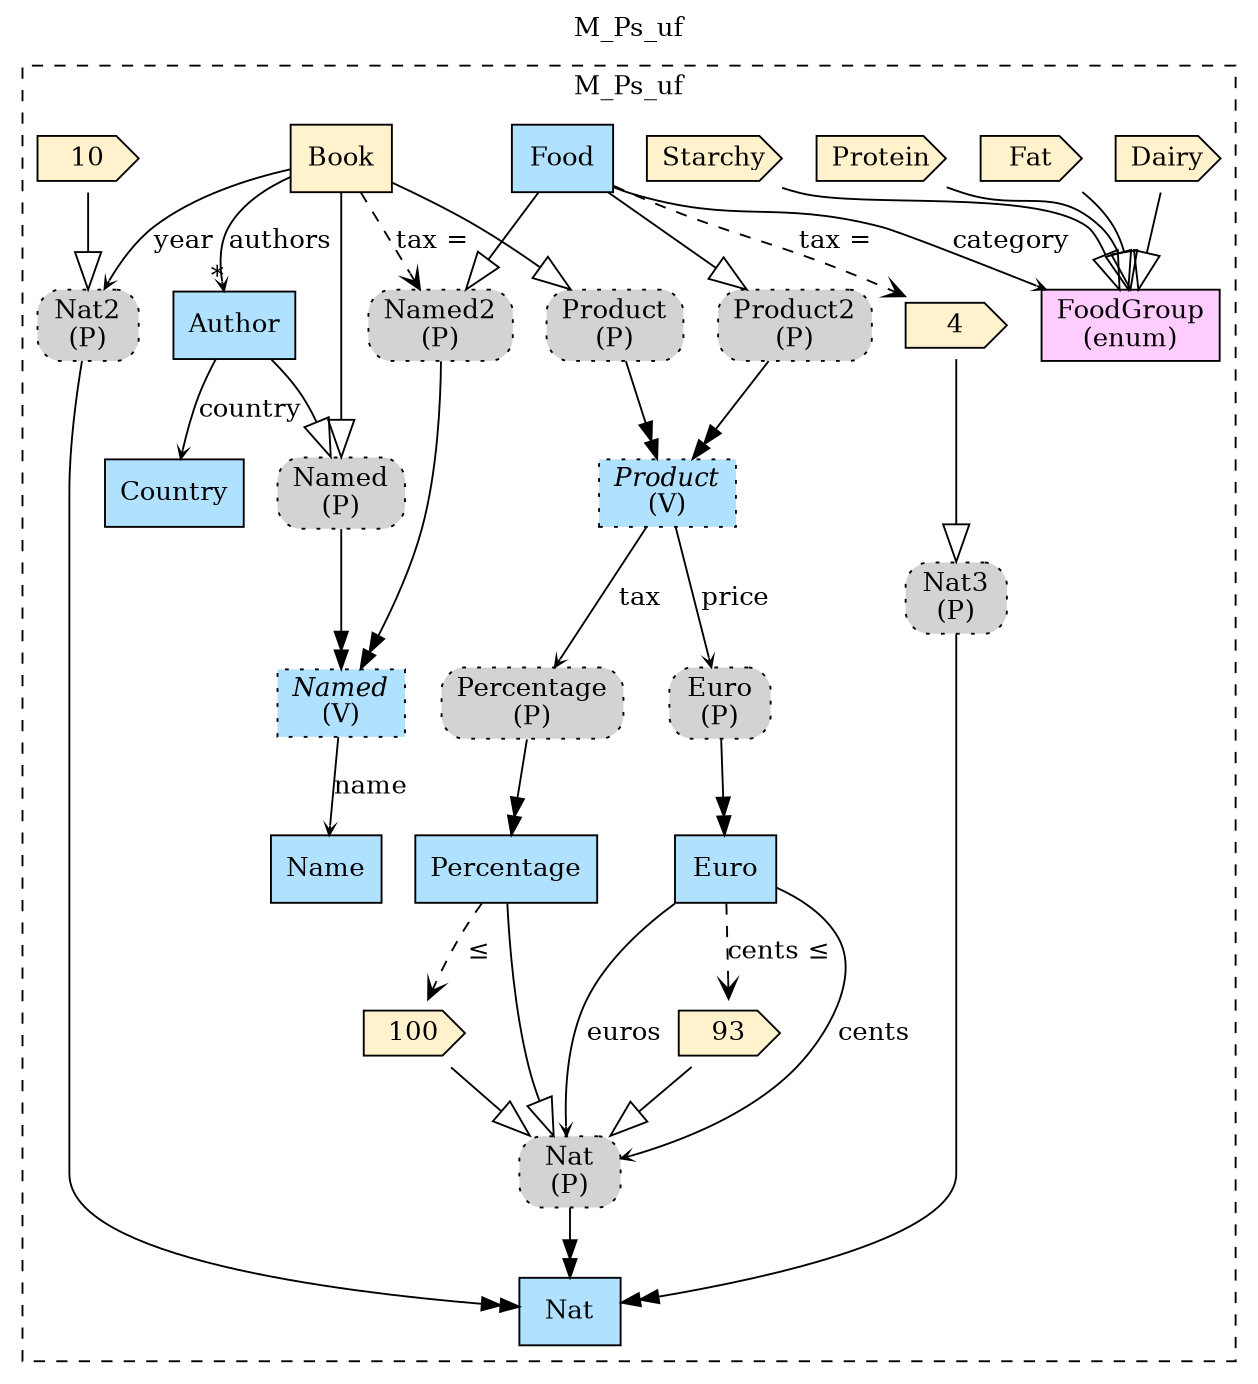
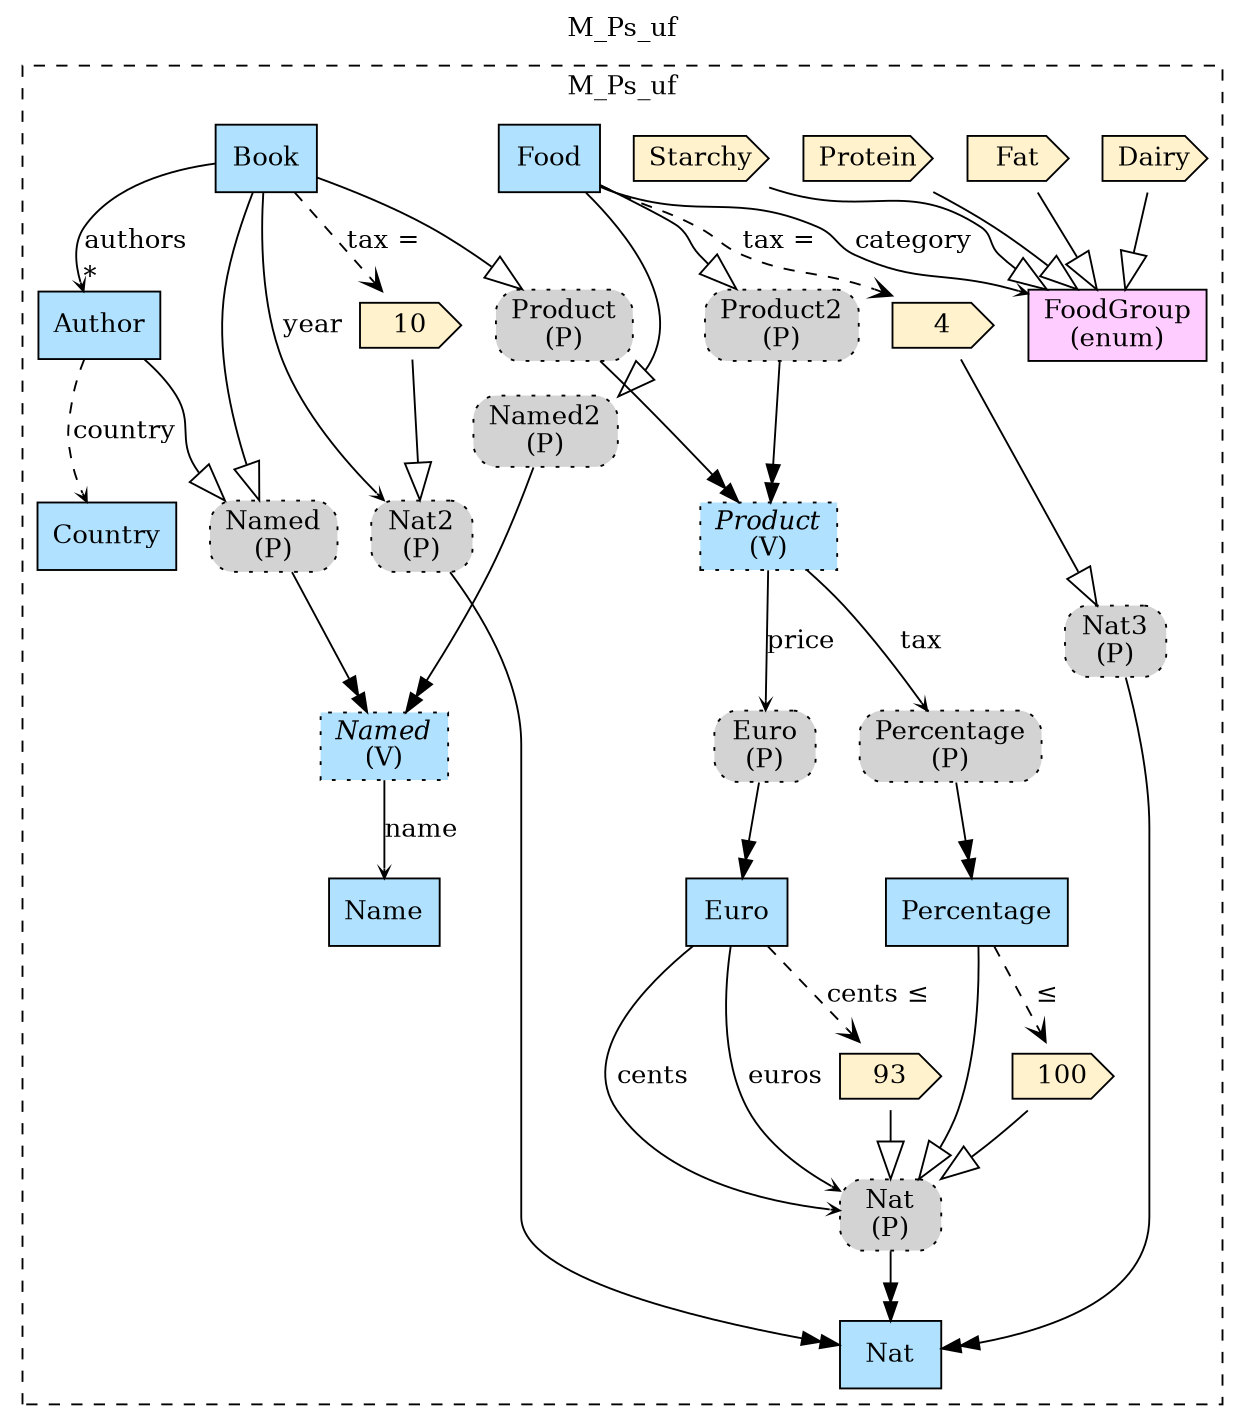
node "Book": fillcolor #fff2cc -> lightskyblue1
edge "Book" -> "Named2": now "Book" -> "10"
edge "Author" -> "Country": style solid -> dashed
